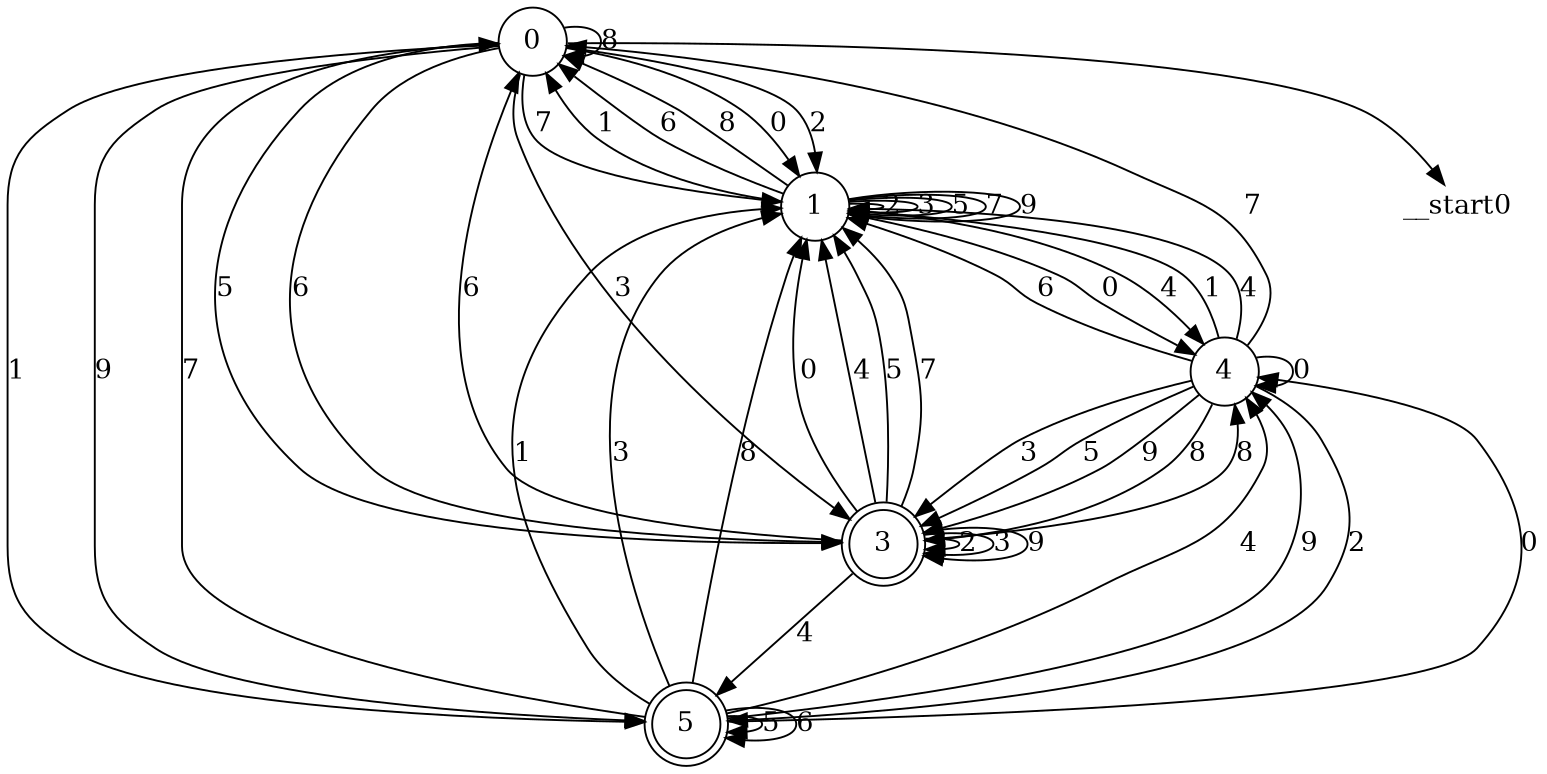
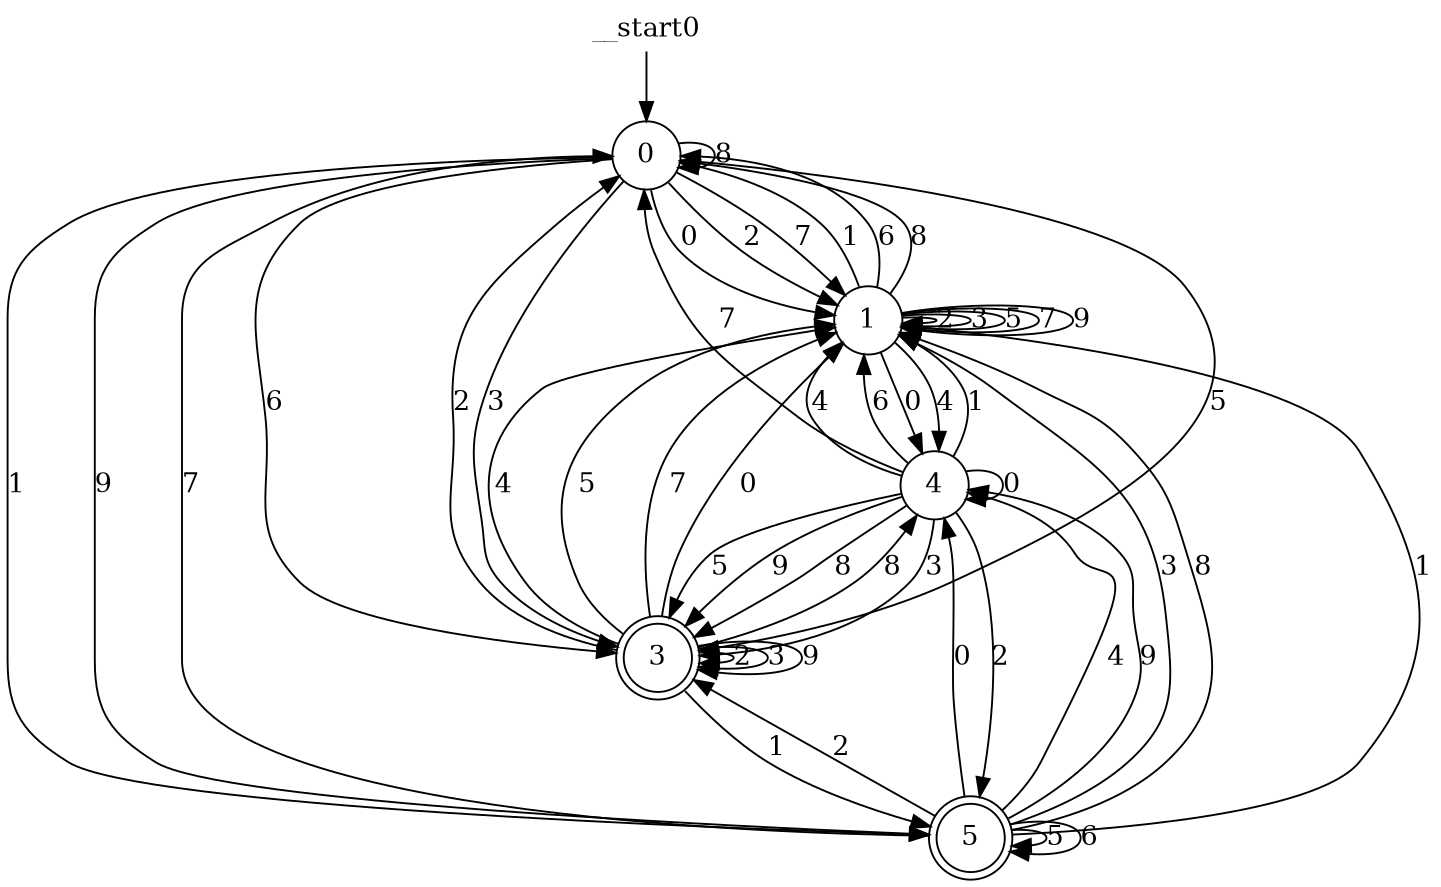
edge "0" -> "__start0": reversed
edge "3" -> "0": label "6" -> "2"
edge "3" -> "5": label "4" -> "1"
edge "5" -> "3": added, label "2"
